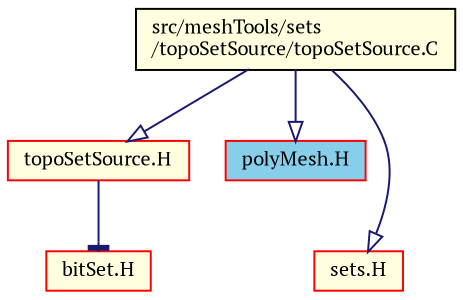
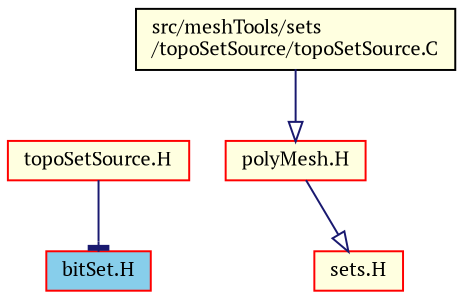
edge "src/meshTools/sets /topoSetSource/topoSetSource.C" -> "topoSetSource.H": removed
edge "src/meshTools/sets /topoSetSource/topoSetSource.C" -> "sets.H": now "polyMesh.H" -> "sets.H"
node "polyMesh.H": fillcolor skyblue -> lightyellow
node "bitSet.H": fillcolor lightyellow -> skyblue
